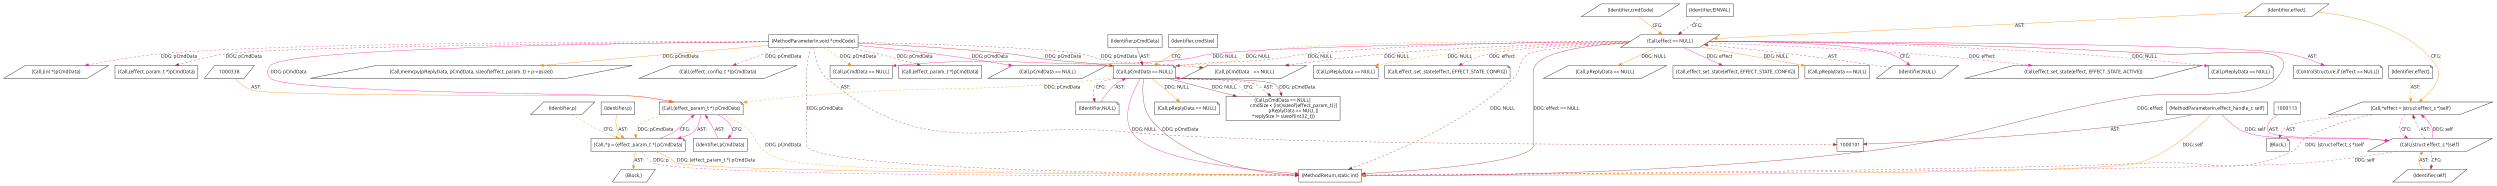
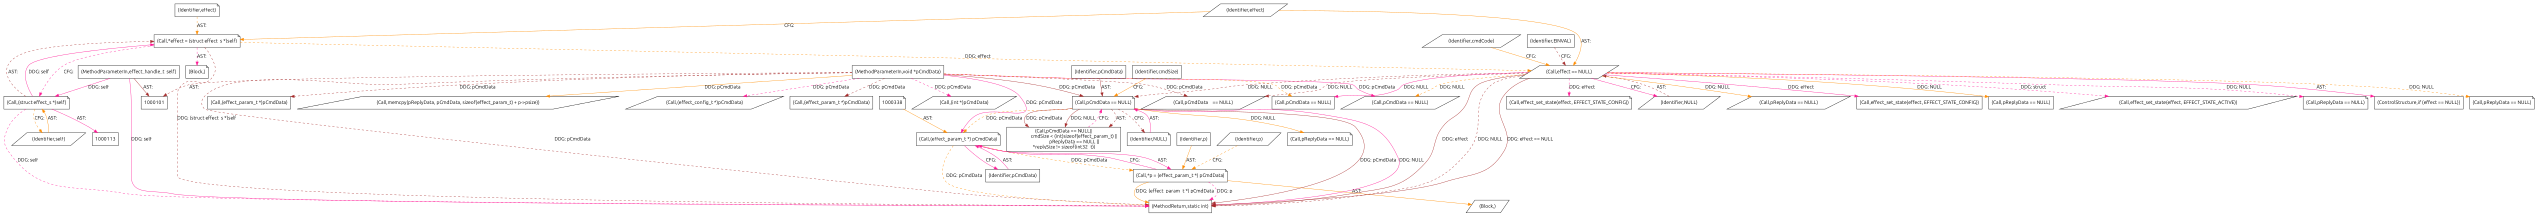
node "(MethodParameterIn,void *cmdCode)": label "(MethodParameterIn,void *cmdCode)" -> "(MethodParameterIn,void *pCmdData)"
edge "(Call,effect == NULL)" -> "(Call,effect_set_state(effect, EFFECT_STATE_ACTIVE))": label "DDG: effect" -> "DDG: struct"
edge "(Call,*effect = (struct effect_s *)self)" -> "(Call,effect == NULL)": added, label "DDG: effect"
node "1000338": shape parallelogram -> note
node "(ControlStructure,if (effect == NULL))": shape note -> box
node "(Call,*effect = (struct effect_s *)self)": shape parallelogram -> note
edge "1000113" -> "(Call,(struct effect_s *)self)": reversed
node "(Call,(struct effect_s *)self)": shape parallelogram -> note
edge "(Call,(struct effect_s *)self)" -> "(Identifier,self)": color brown -> darkorange
edge "(MethodParameterIn,effect_handle_t  self)" -> "(MethodReturn,static int)": color darkorange -> deeppink
